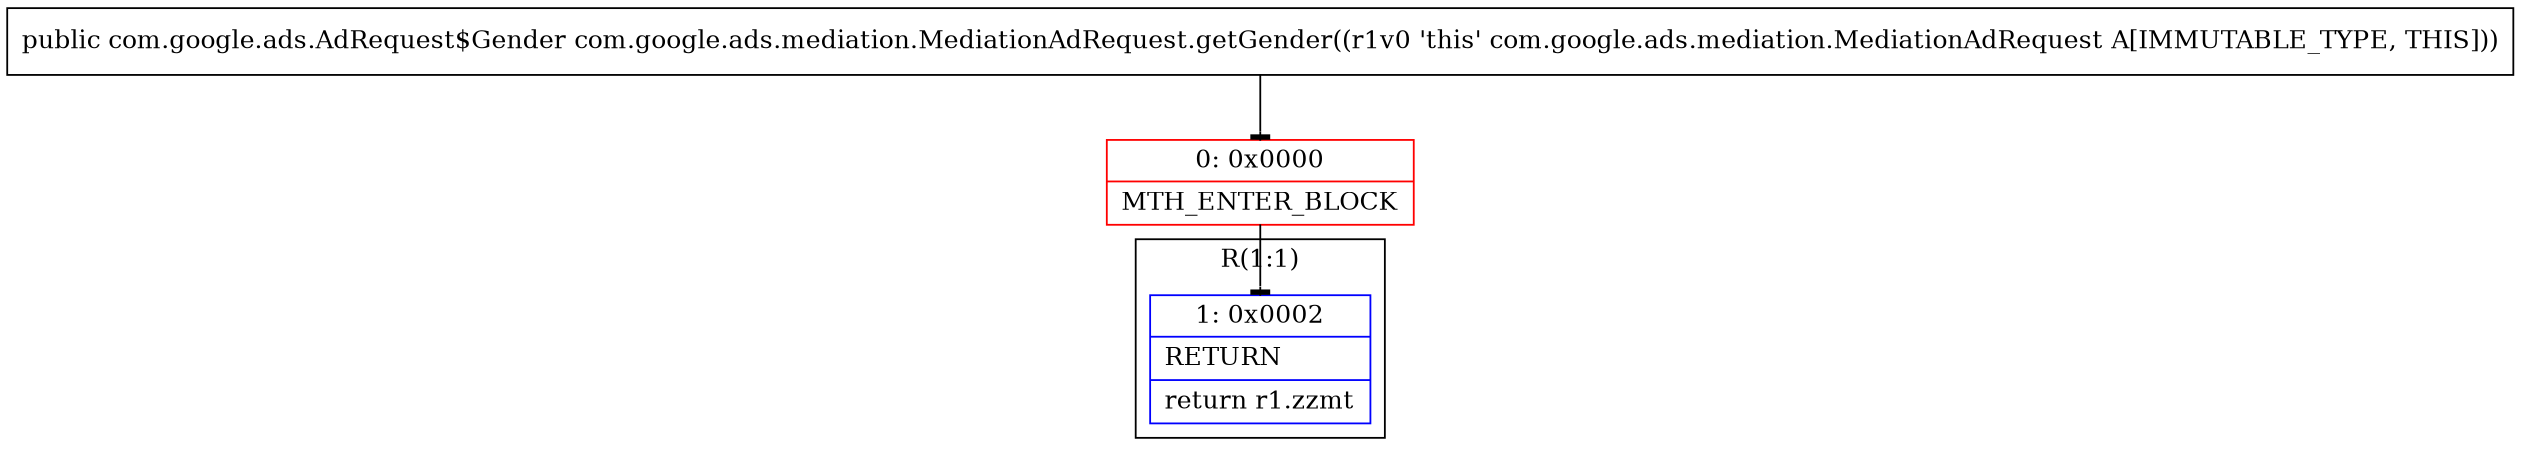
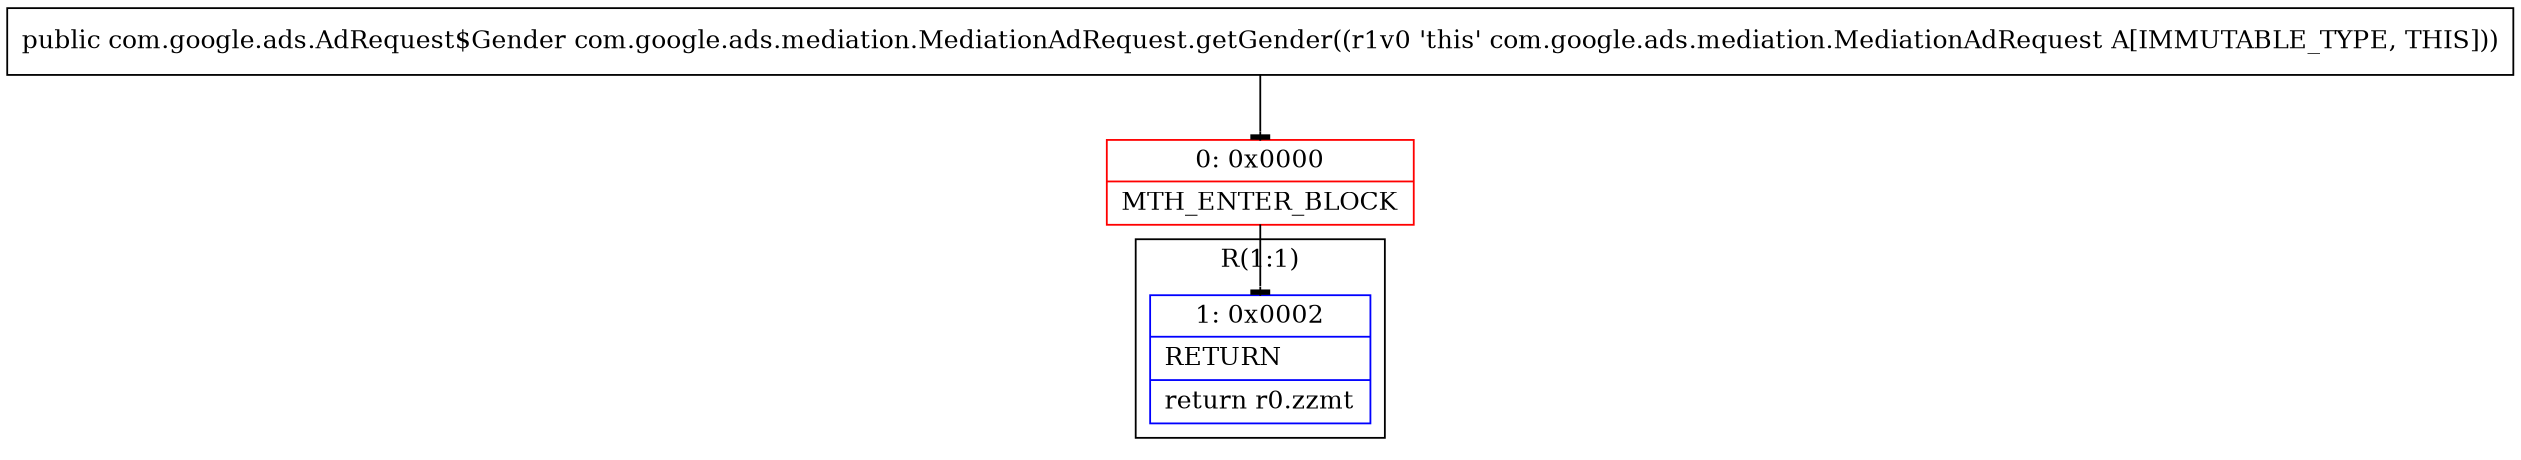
node "1: 0x0002": text "return r1.zzmt" -> "return r0.zzmt"
